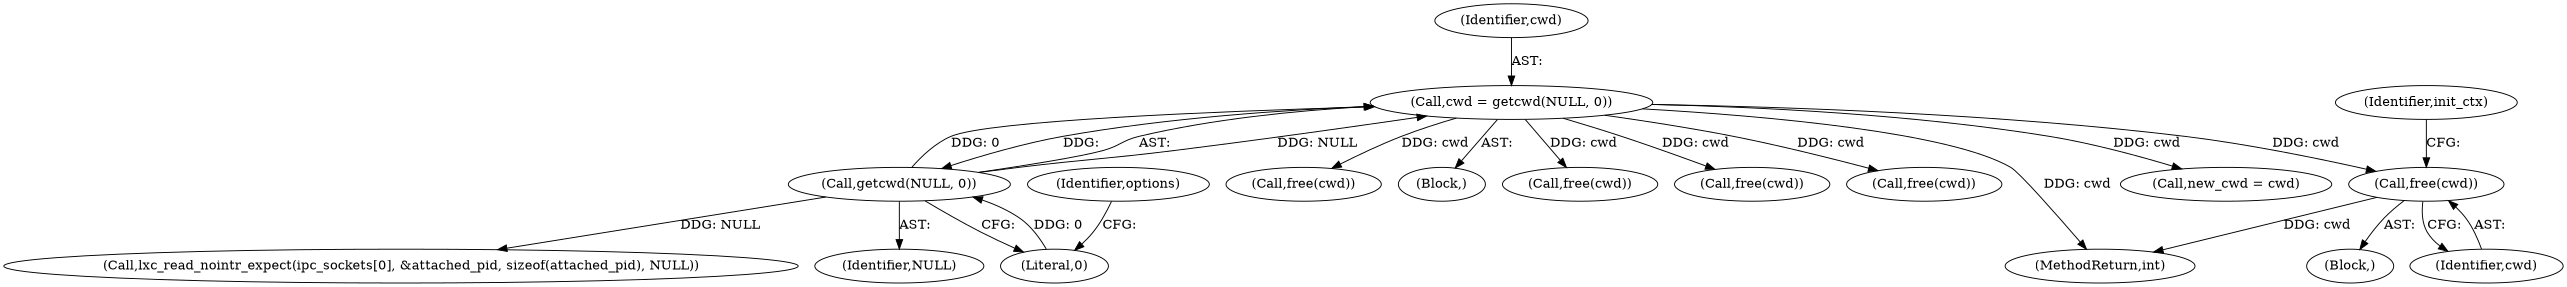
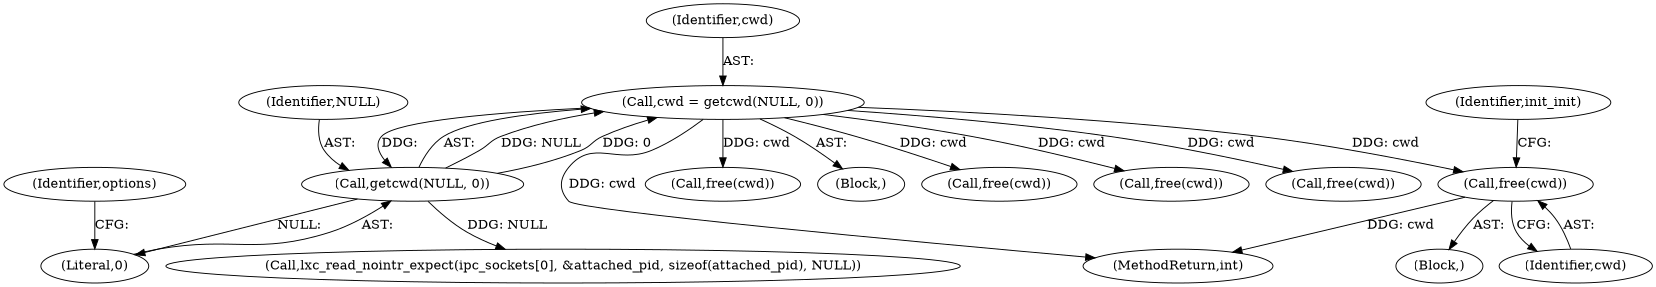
node "(Identifier,init_ctx)": label "(Identifier,init_ctx)" -> "(Identifier,init_init)"
node "(Call,new_cwd = cwd)": removed
edge "(Call,getcwd(NULL, 0))" -> "(Identifier,NULL)": reversed
edge "(Call,getcwd(NULL, 0))" -> "(Literal,0)": label "CFG: " -> "NULL: "
edge "(Literal,0)" -> "(Call,getcwd(NULL, 0))": label "DDG: 0" -> "AST: "
